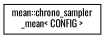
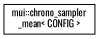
node "mean::chrono_sampler _mean< CONFIG >": label "mean::chrono_sampler _mean< CONFIG >" -> "mui::chrono_sampler _mean< CONFIG >"
